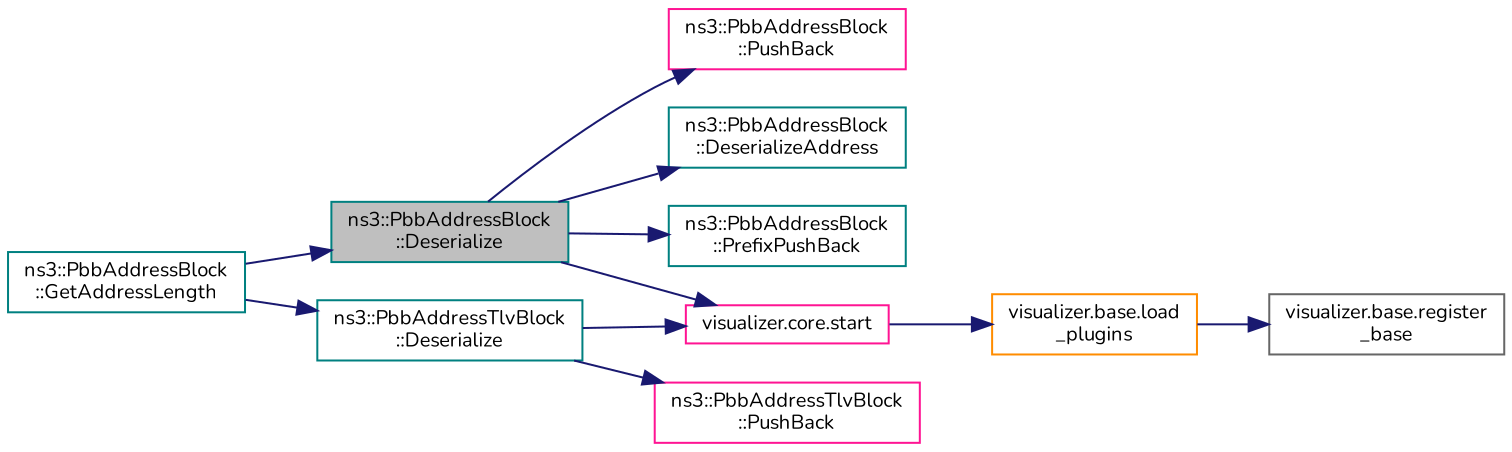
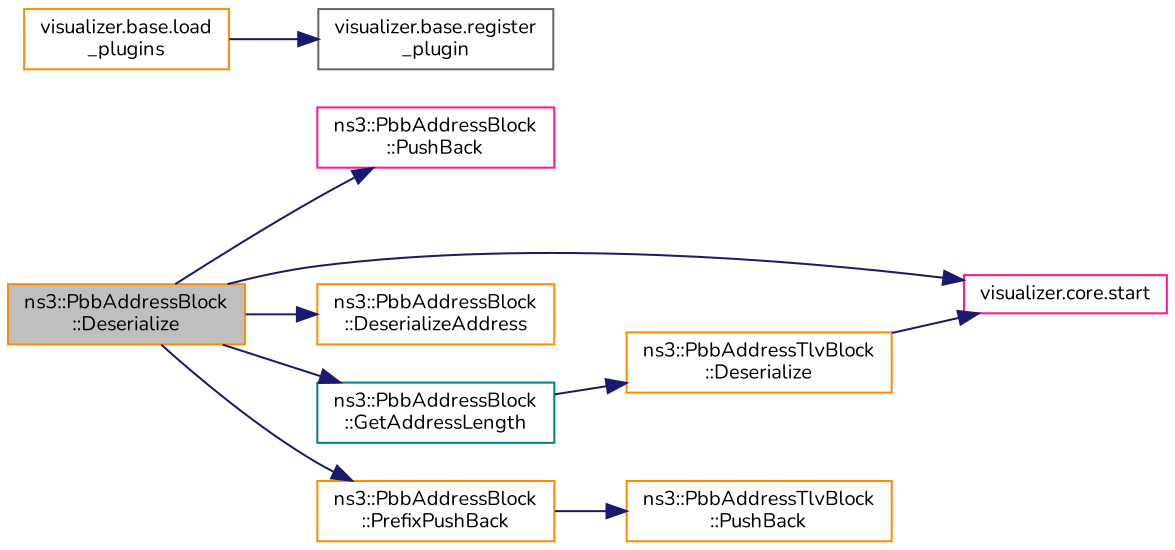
node "ns3::PbbAddressBlock ::DeserializeAddress": color teal -> darkorange
node "ns3::PbbAddressBlock ::Deserialize": color teal -> darkorange
node "ns3::PbbAddressBlock ::PrefixPushBack": color teal -> darkorange
edge "ns3::PbbAddressBlock ::GetAddressLength" -> "ns3::PbbAddressBlock ::Deserialize": reversed
edge "visualizer.core.start" -> "visualizer.base.load _plugins": removed
node "visualizer.base.register _base": label "visualizer.base.register _base" -> "visualizer.base.register _plugin"
node "ns3::PbbAddressTlvBlock ::Deserialize": color teal -> darkorange
edge "ns3::PbbAddressTlvBlock ::Deserialize" -> "ns3::PbbAddressTlvBlock ::PushBack": now "ns3::PbbAddressBlock ::PrefixPushBack" -> "ns3::PbbAddressTlvBlock ::PushBack"
node "ns3::PbbAddressTlvBlock ::PushBack": color deeppink -> darkorange
